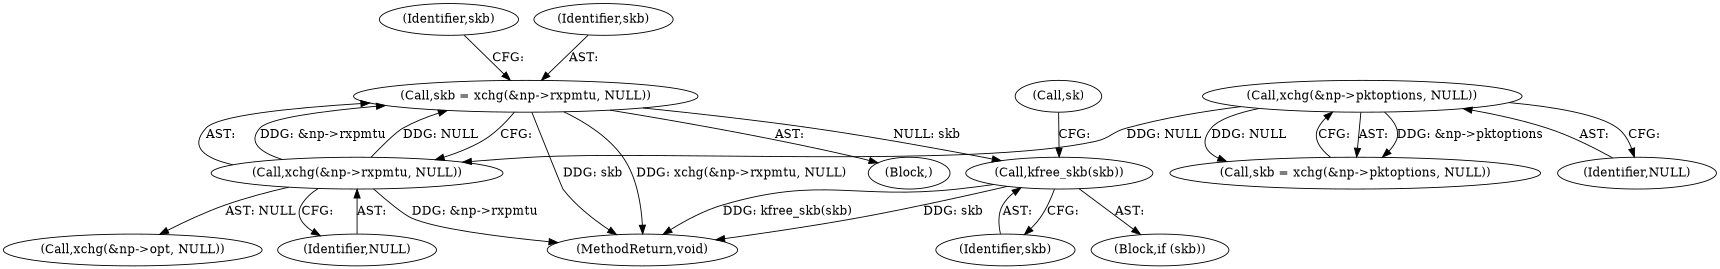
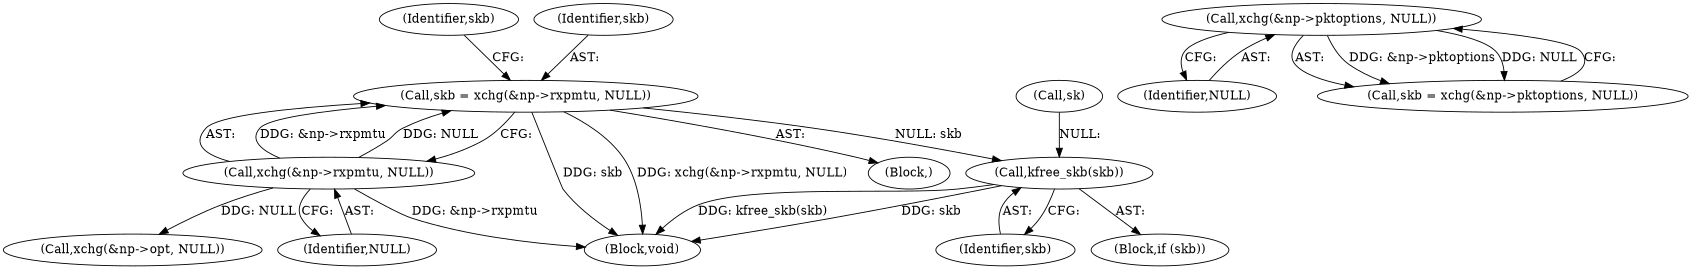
edge "(Call,sk)" -> "(Call,kfree_skb(skb))": label "CFG: " -> "NULL: "
edge "(Call,xchg(&np->pktoptions, NULL))" -> "(Call,xchg(&np->rxpmtu, NULL))": removed, label "DDG: NULL"
edge "(Call,xchg(&np->rxpmtu, NULL))" -> "(Call,xchg(&np->opt, NULL))": label "AST: NULL" -> "DDG: NULL"
node "(MethodReturn,void)": label "(MethodReturn,void)" -> "(Block,void)"
